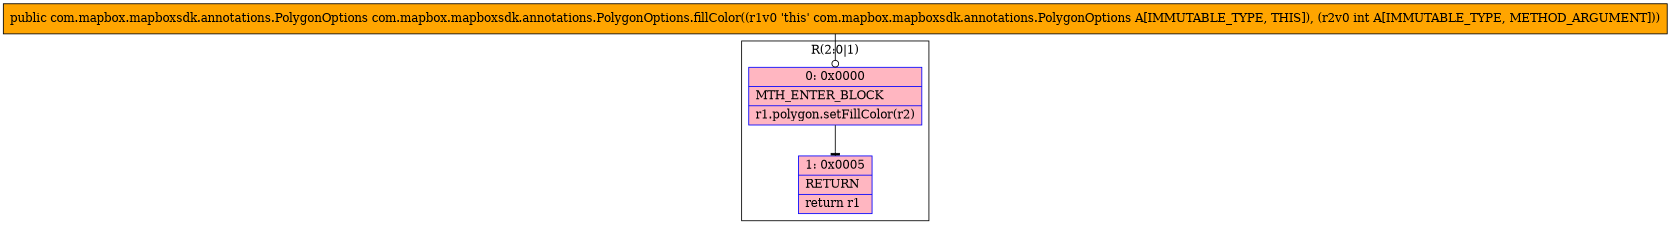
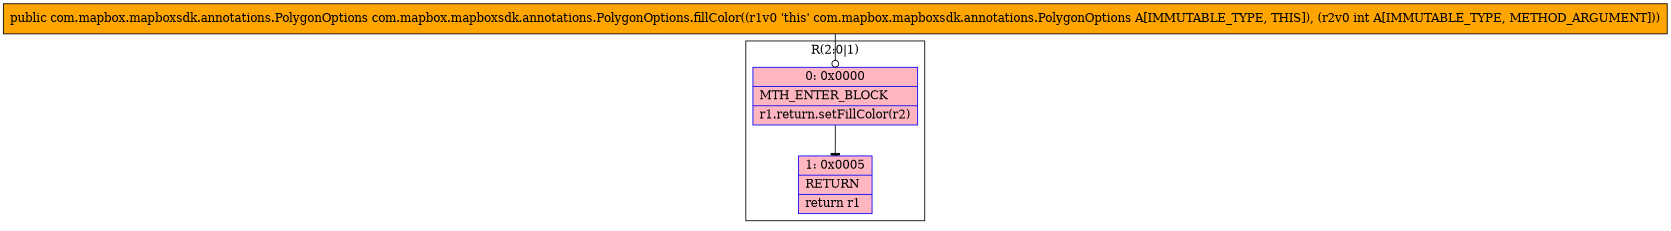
node "0: 0x0000": text "r1.polygon.setFillColor(r2)" -> "r1.return.setFillColor(r2)"
